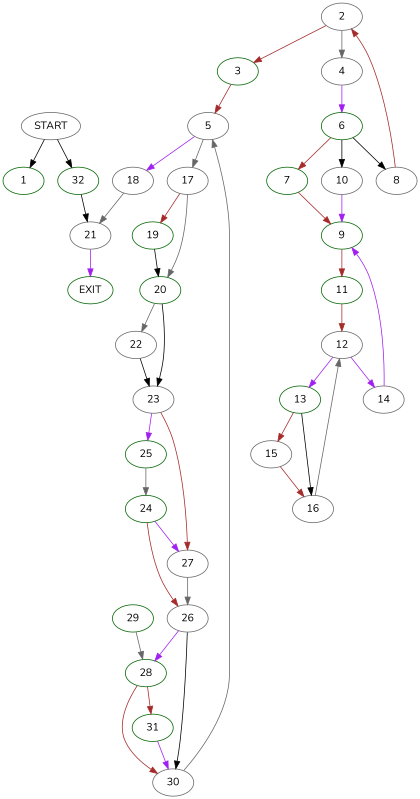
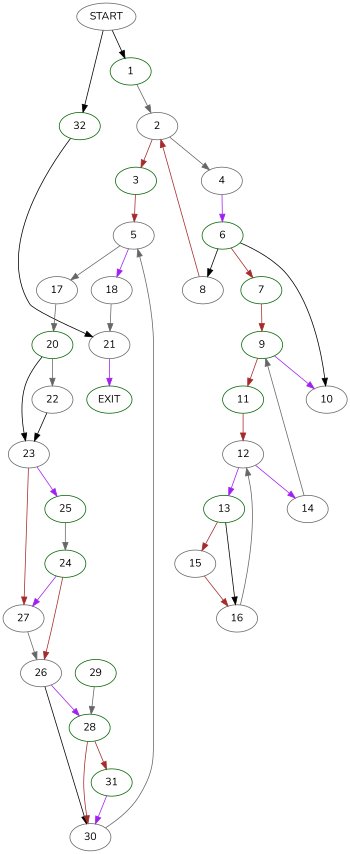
edge "1" -> "2": added
edge "10" -> "9": reversed
node "19": removed
edge "14" -> "9": color purple -> gray40
